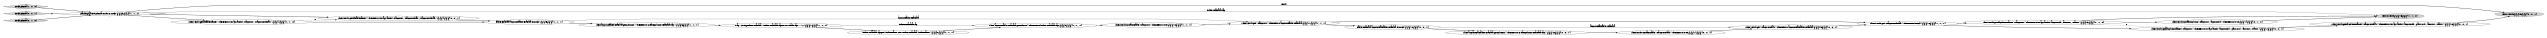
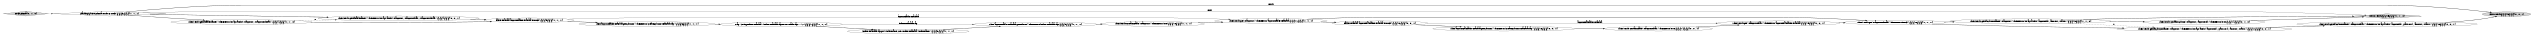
node "mockSchema['1', '0', '0']": removed
edge "ShardingSphereSchema result = mock()@@@3@@@['1', '1', '1']" -> "return result@@@15@@@['1', '1', '0']": label "indexMetaDataMap" -> "result"
node "mockSchema['0', '0', '1']": removed
node "return result@@@15@@@['1', '1', '0']": shape ellipse -> diamond
edge "mockSchema['0', '1', '0']" -> "ShardingSphereSchema result = mock()@@@3@@@['1', '1', '1']": style bold -> dashed
